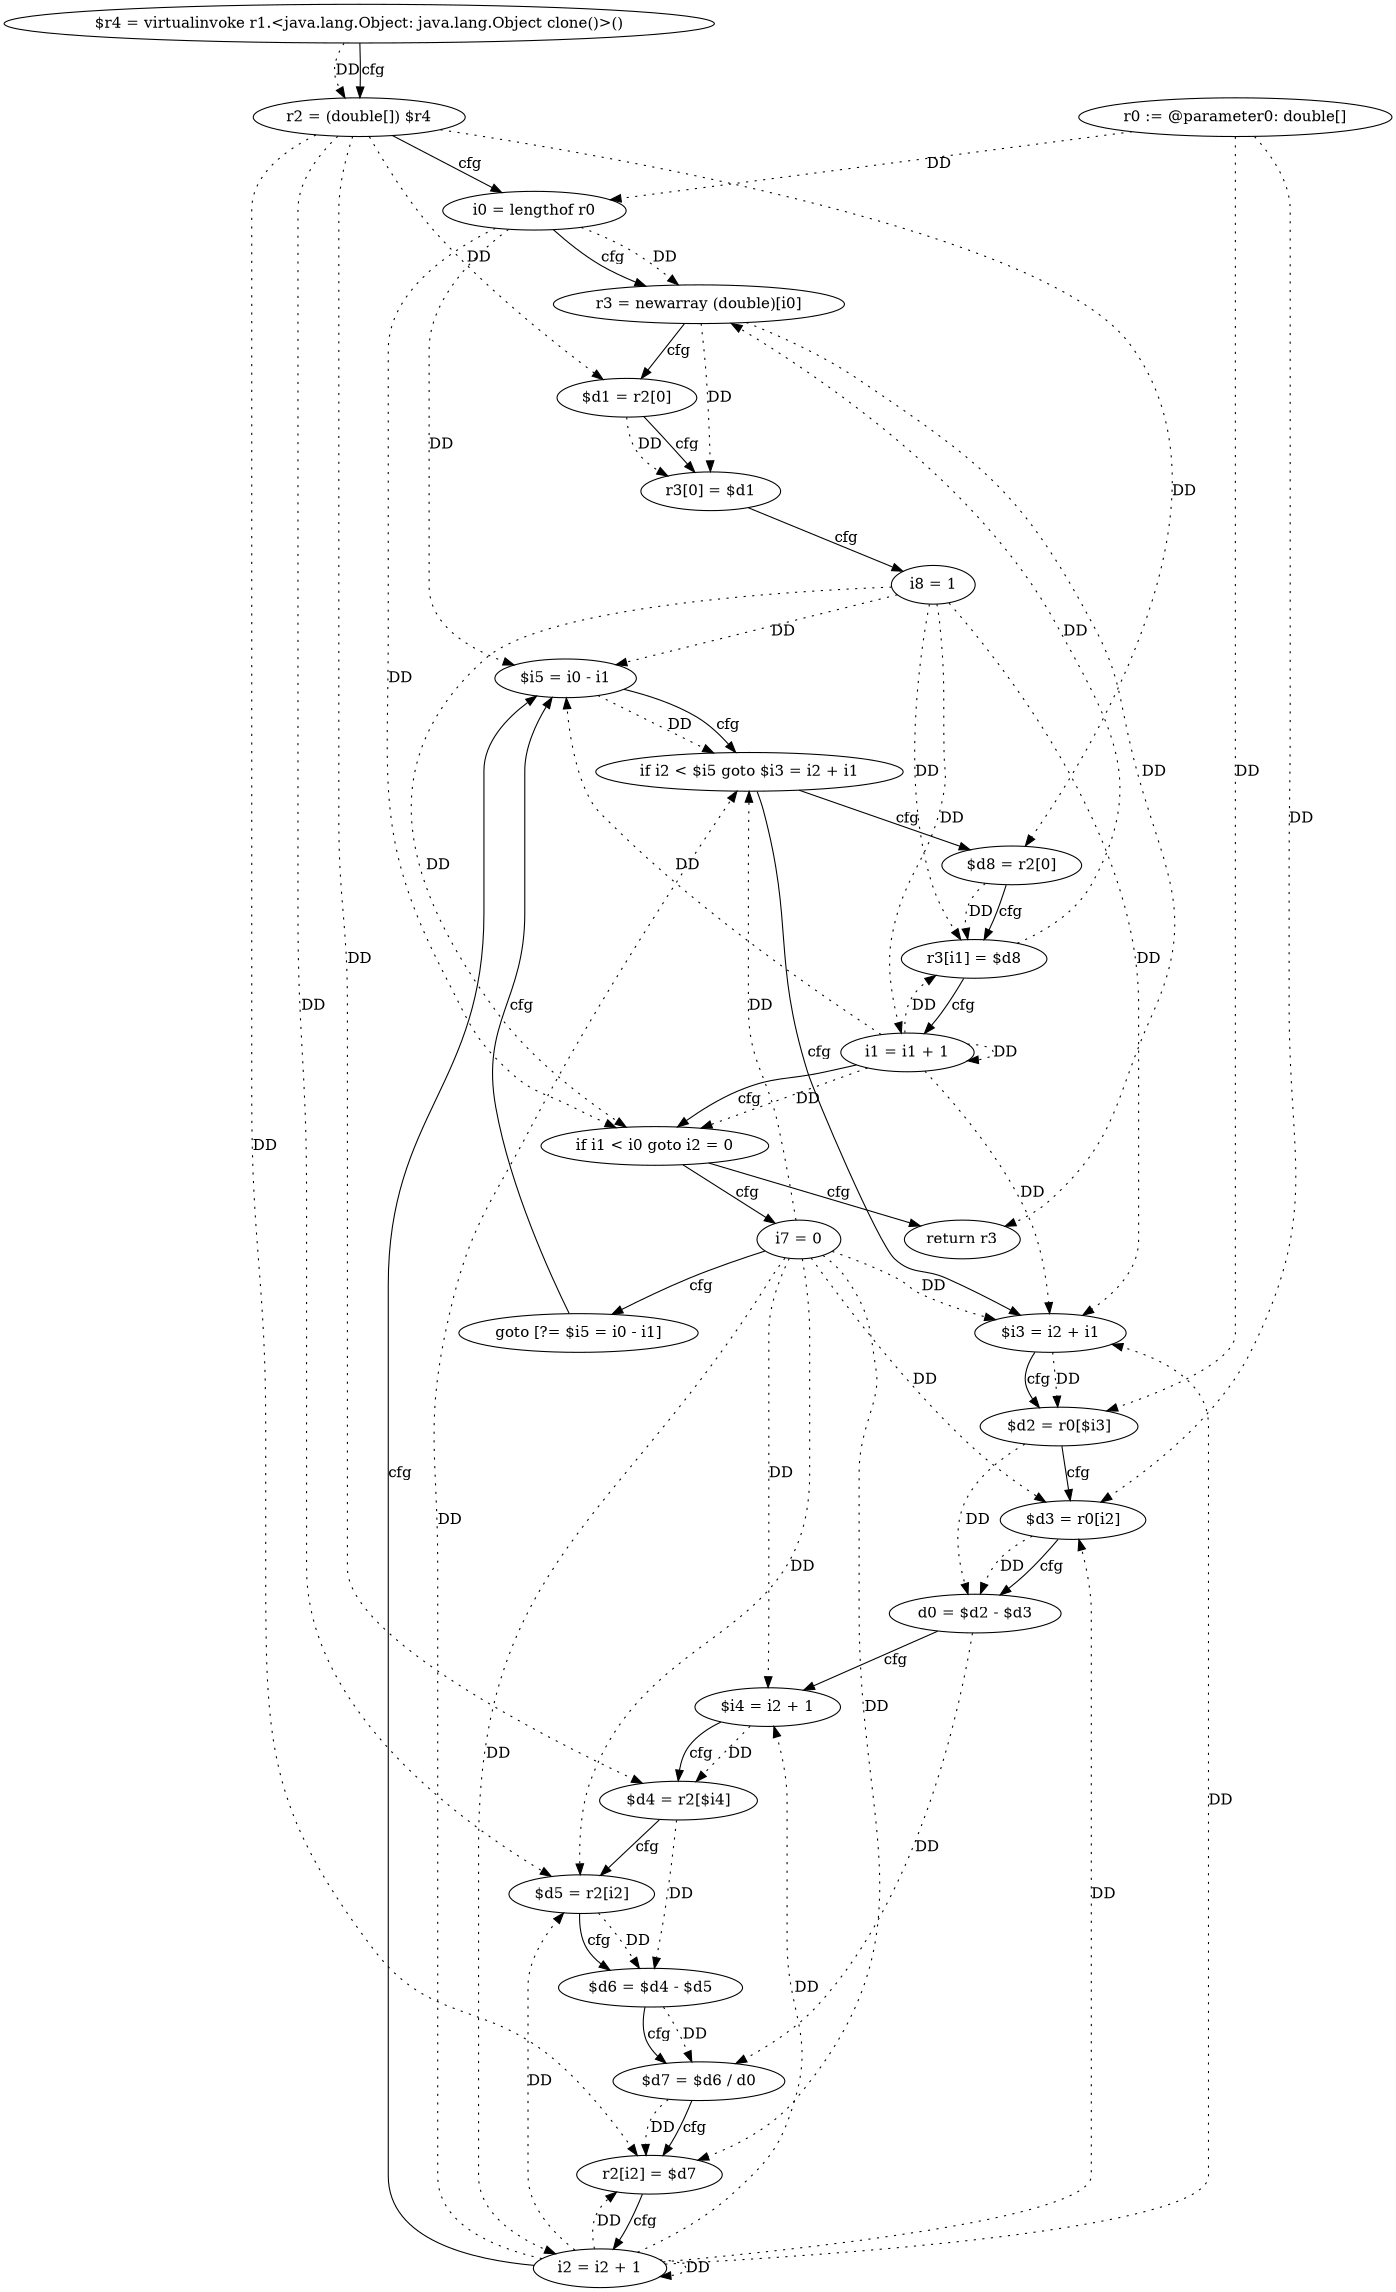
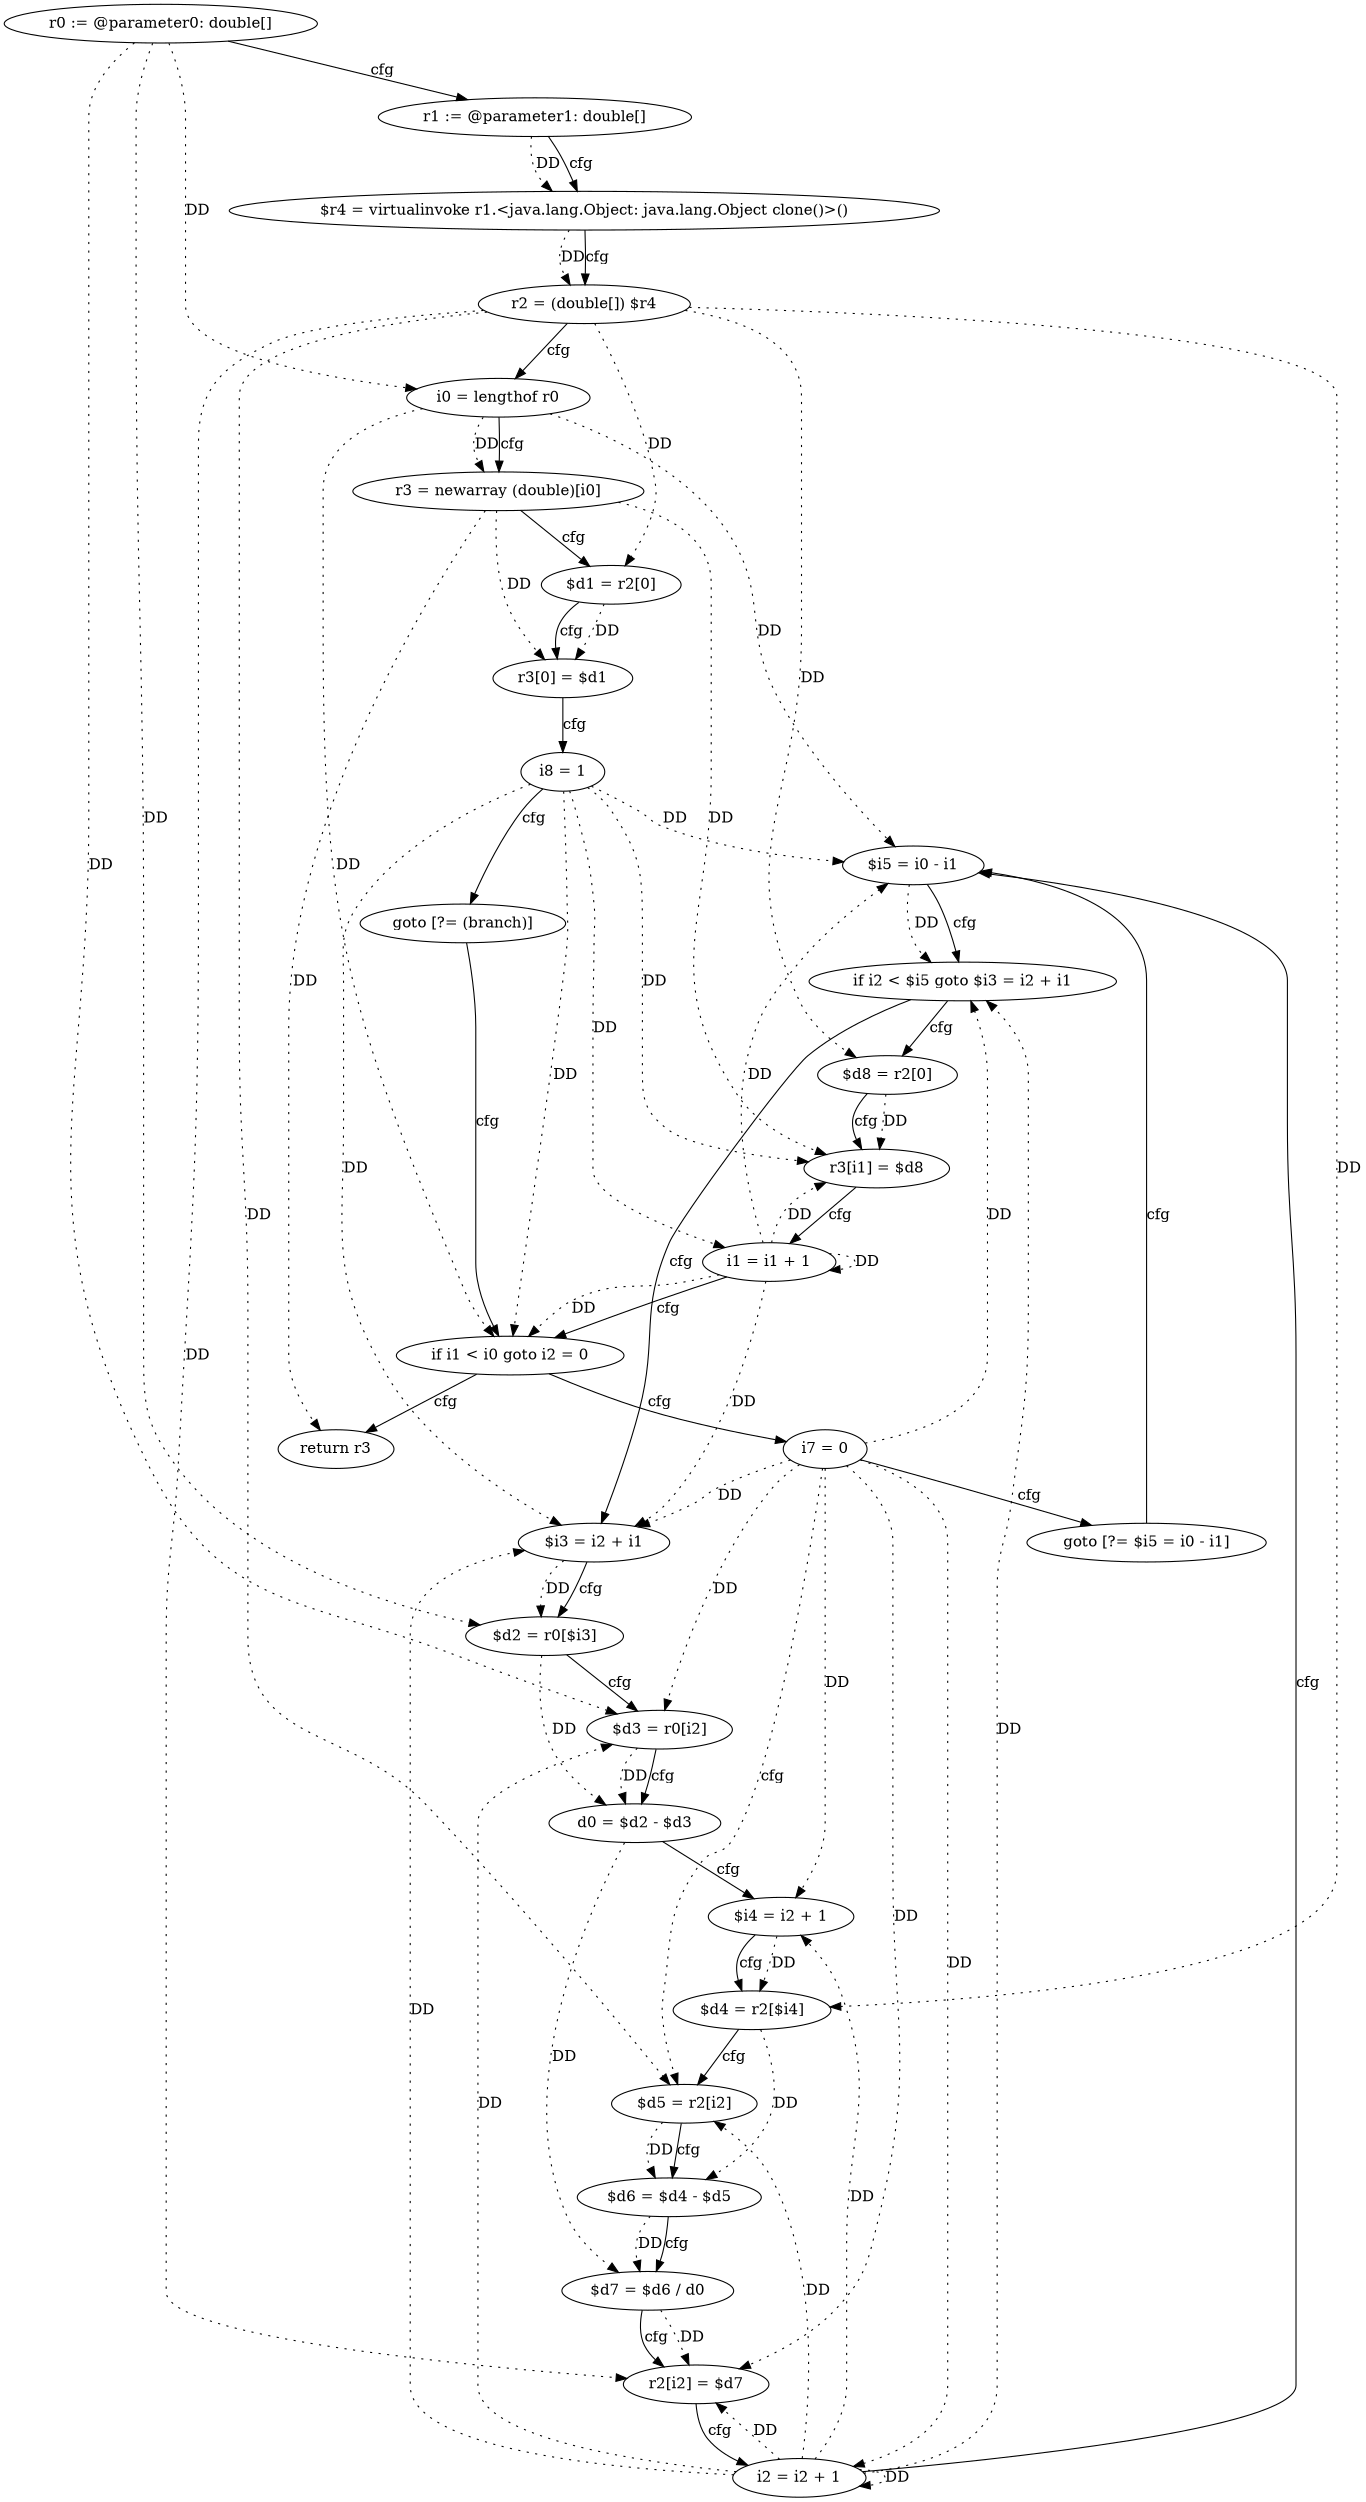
node "r1 := @parameter1: double[]": added
edge "r3[i1] = $d8" -> "r3 = newarray (double)[i0]": reversed
node "goto [?= (branch)]": added
edge "i7 = 0" -> "$d5 = r2[i2]": label "DD" -> "cfg"
